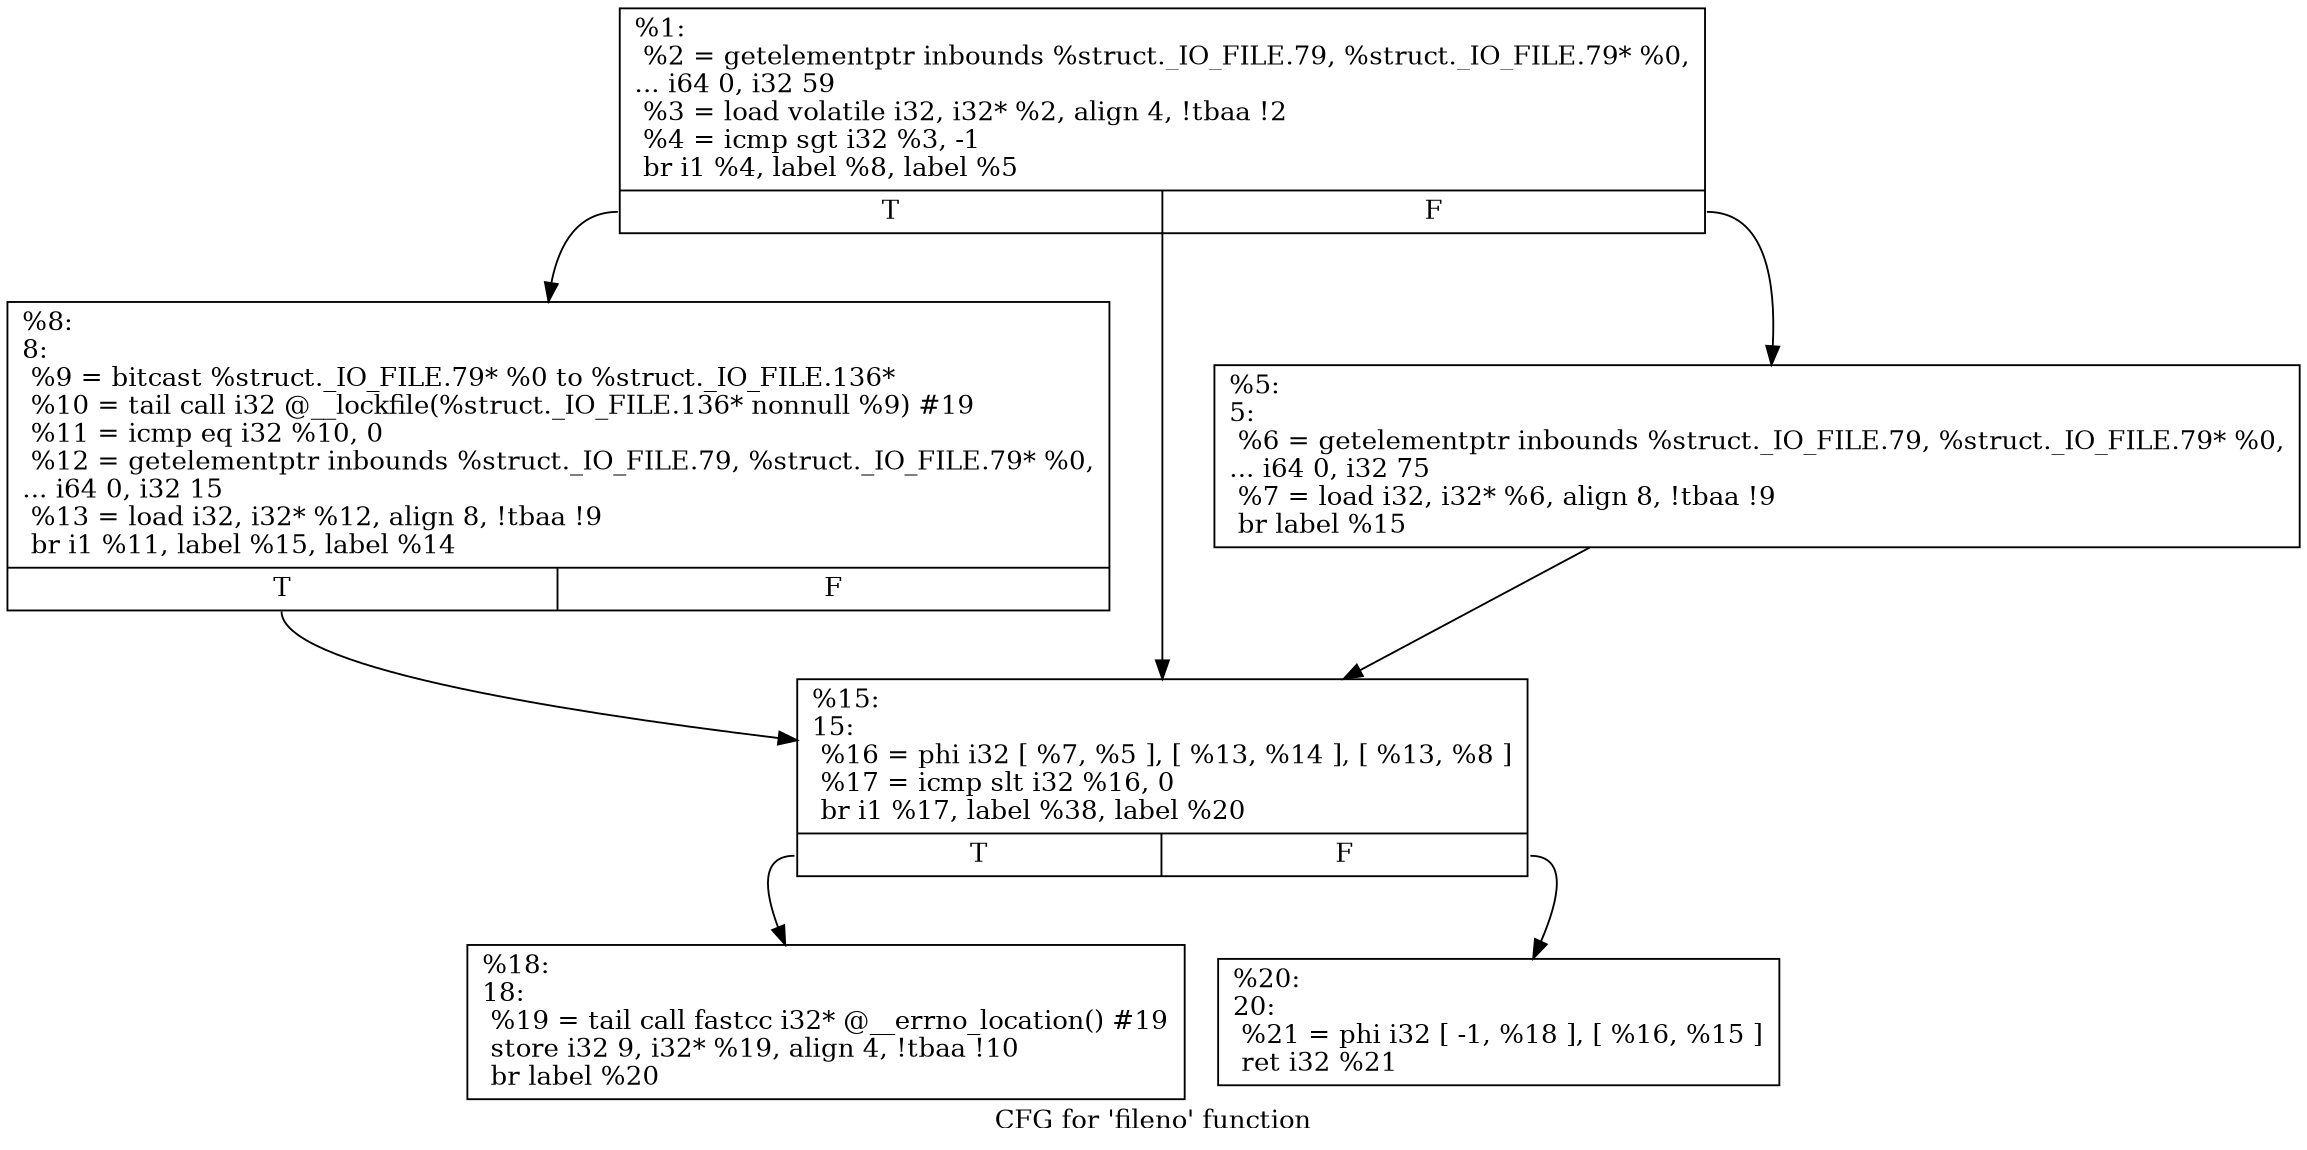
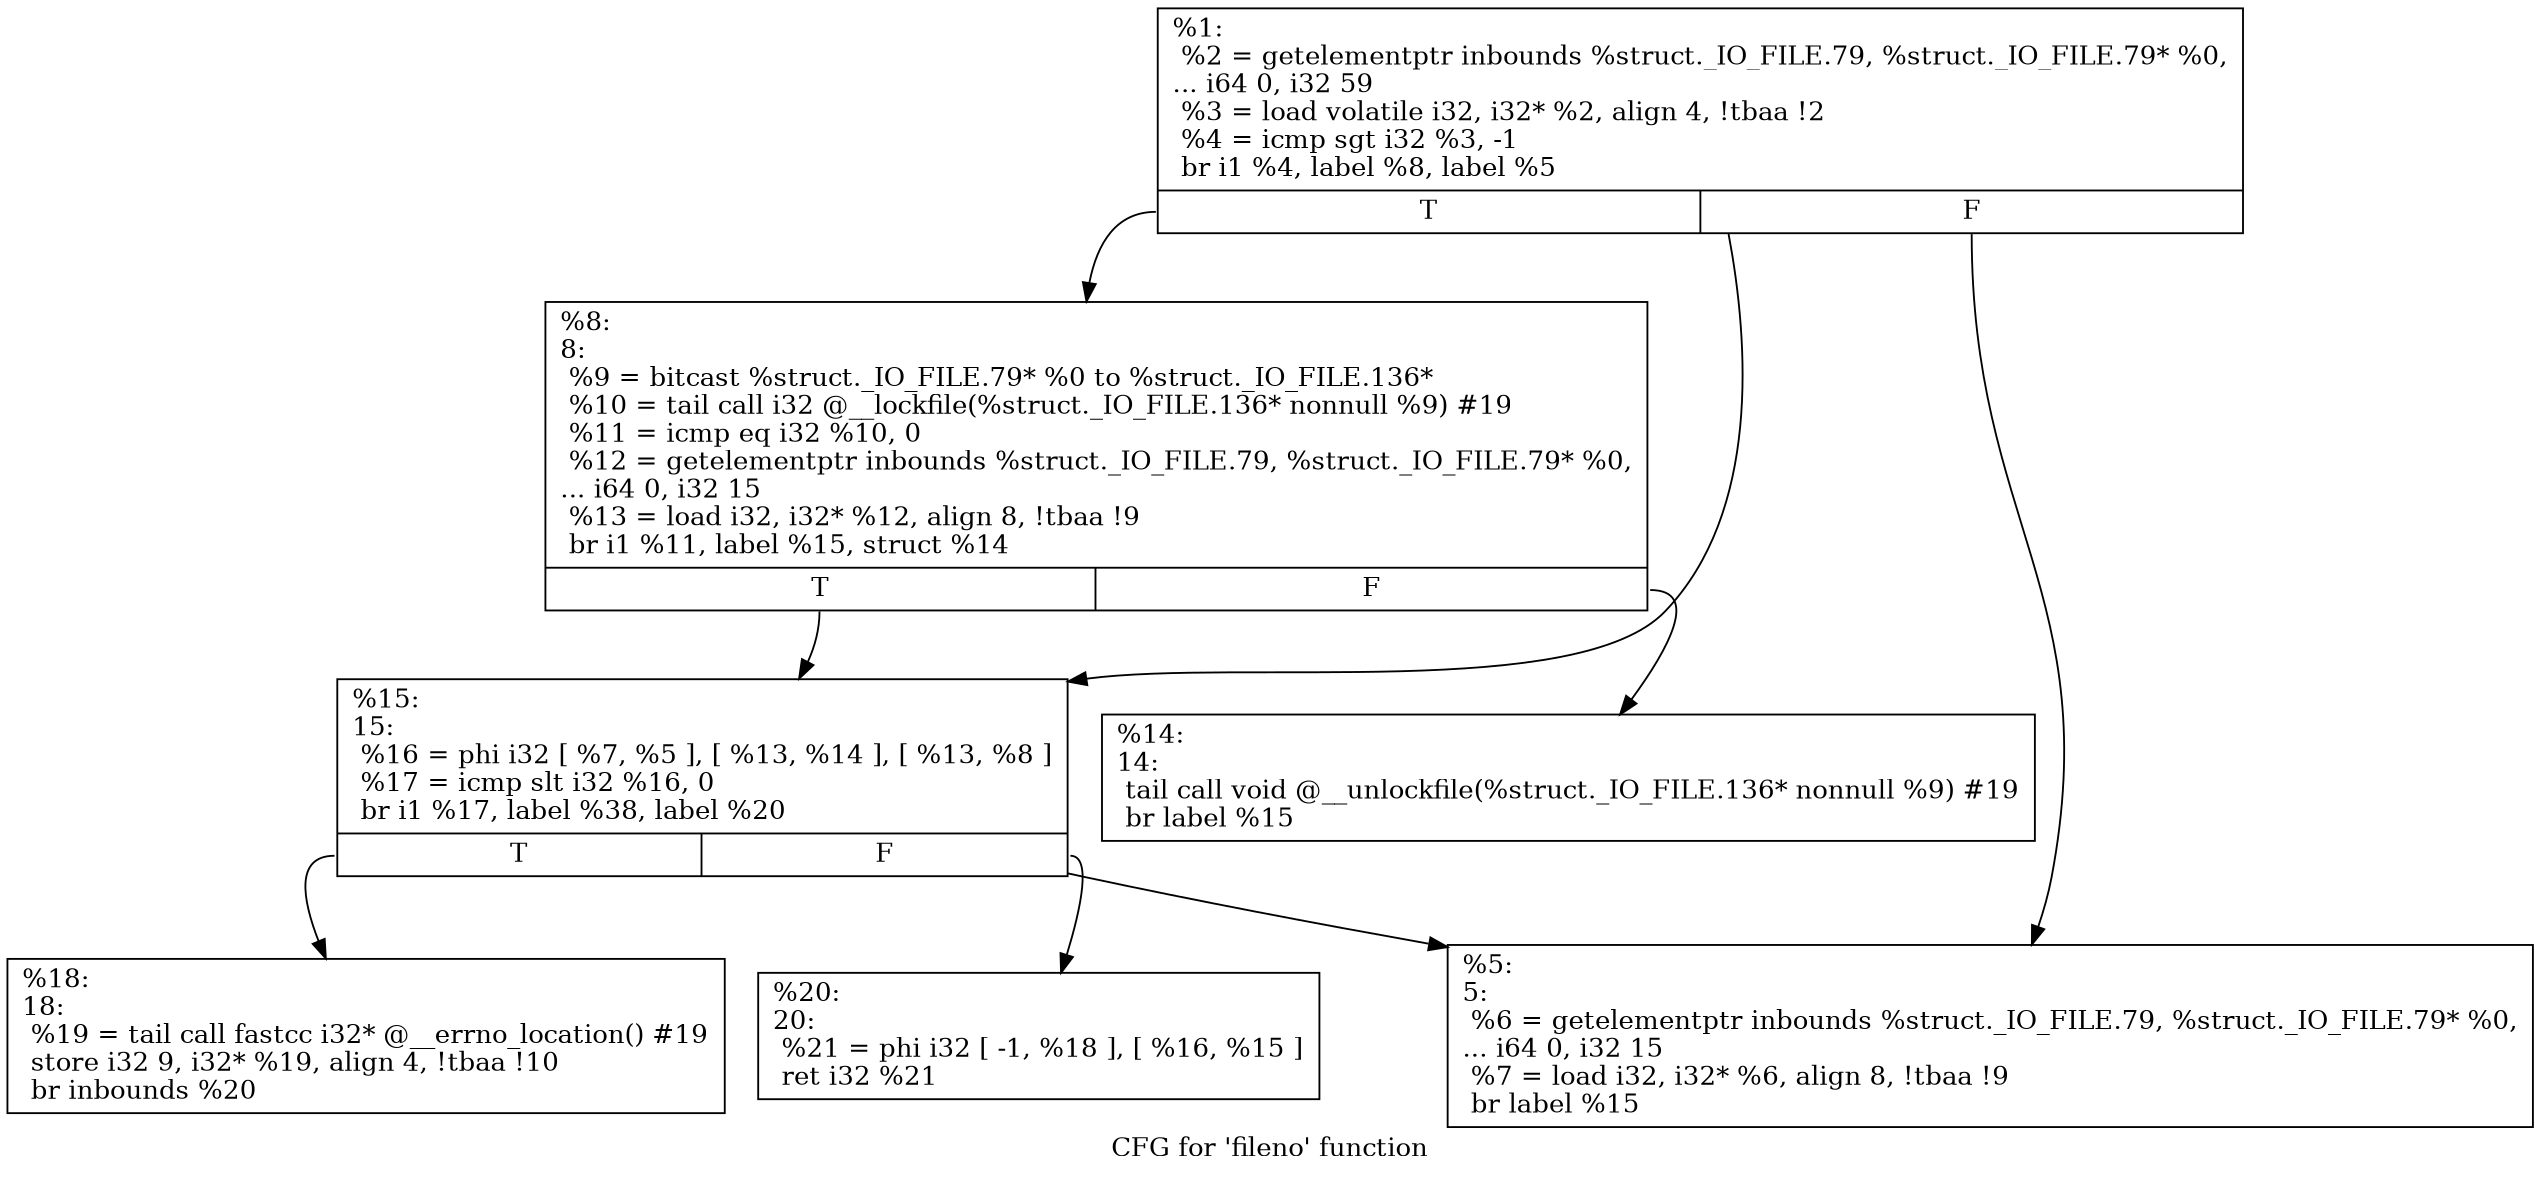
node "%5:": text "... i64 0, i32 75" -> "... i64 0, i32 15"
node "%8:": text "br i1 %11, label %15, label %14" -> "br i1 %11, label %15, struct %14"
edge "%5:" -> "%15:": reversed
node "%14:": added
node "%18:": text "br label %20" -> "br inbounds %20"
